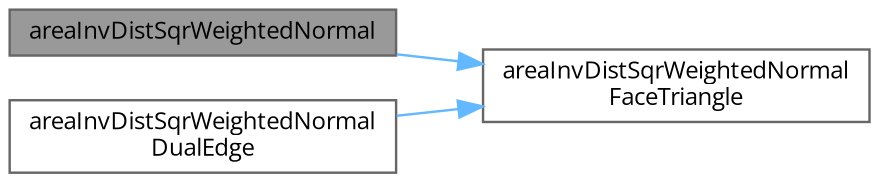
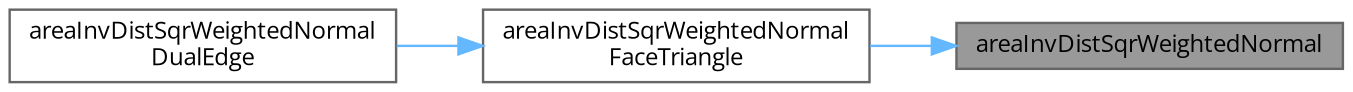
edge "areaInvDistSqrWeightedNormal" -> "areaInvDistSqrWeightedNormal FaceTriangle": reversed
